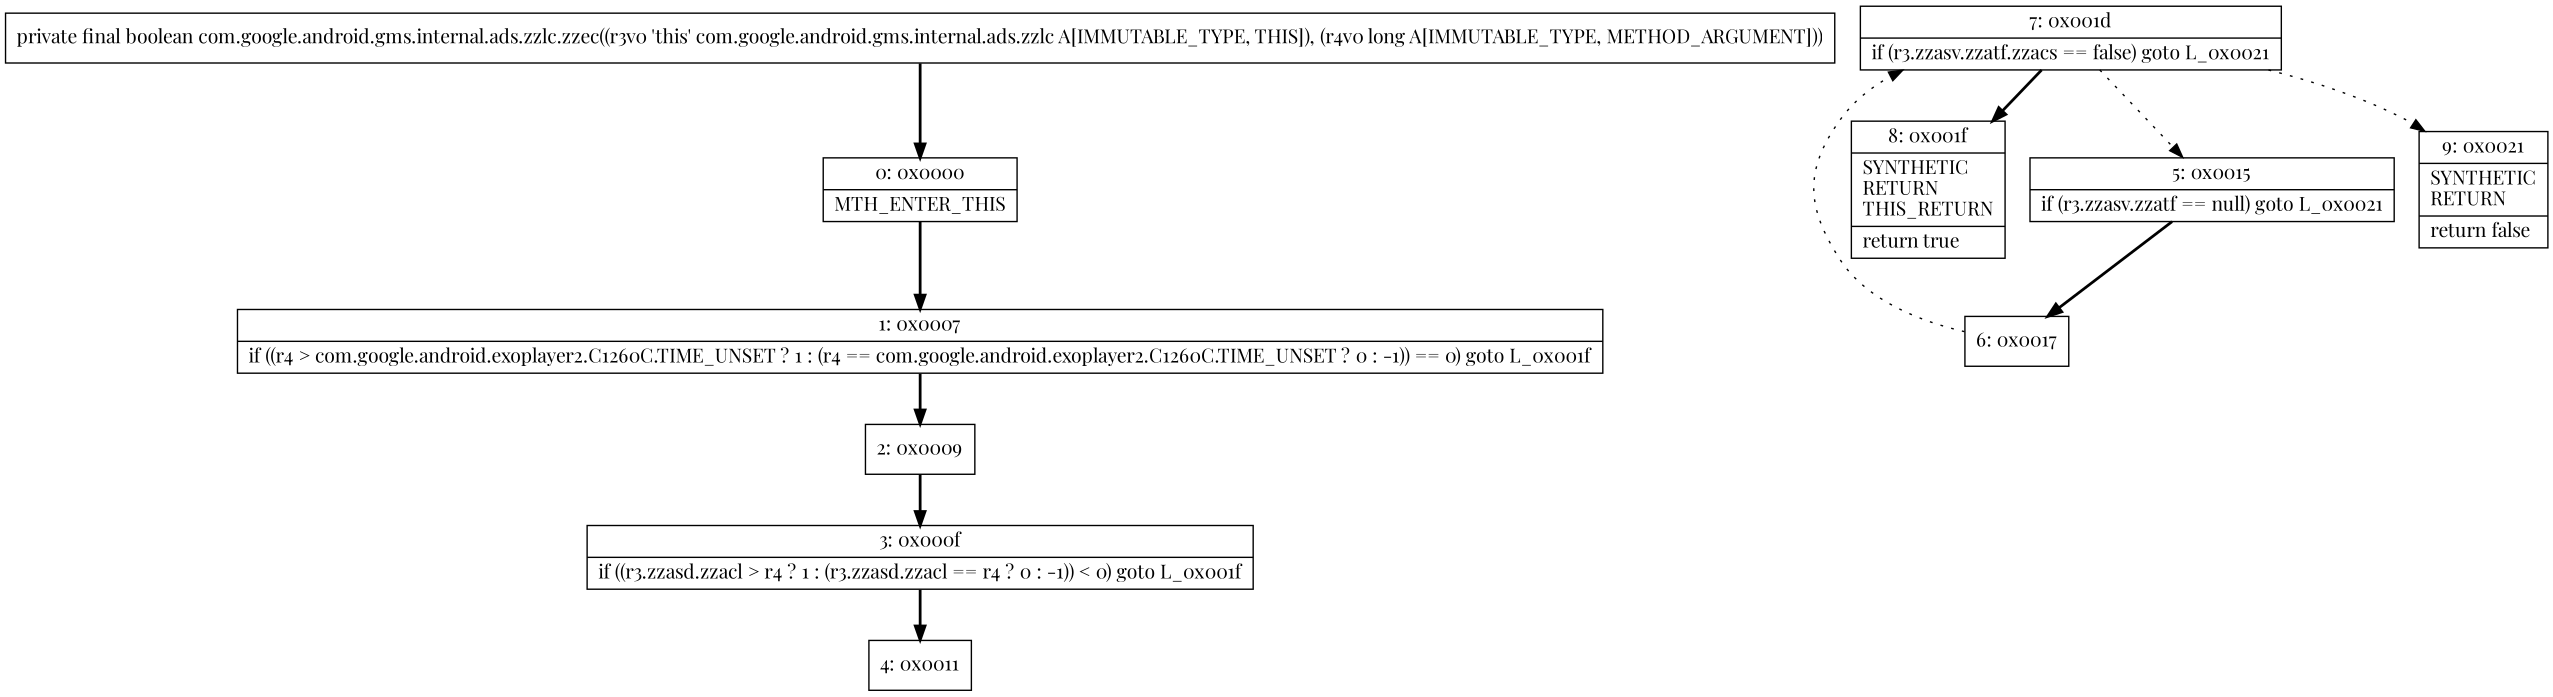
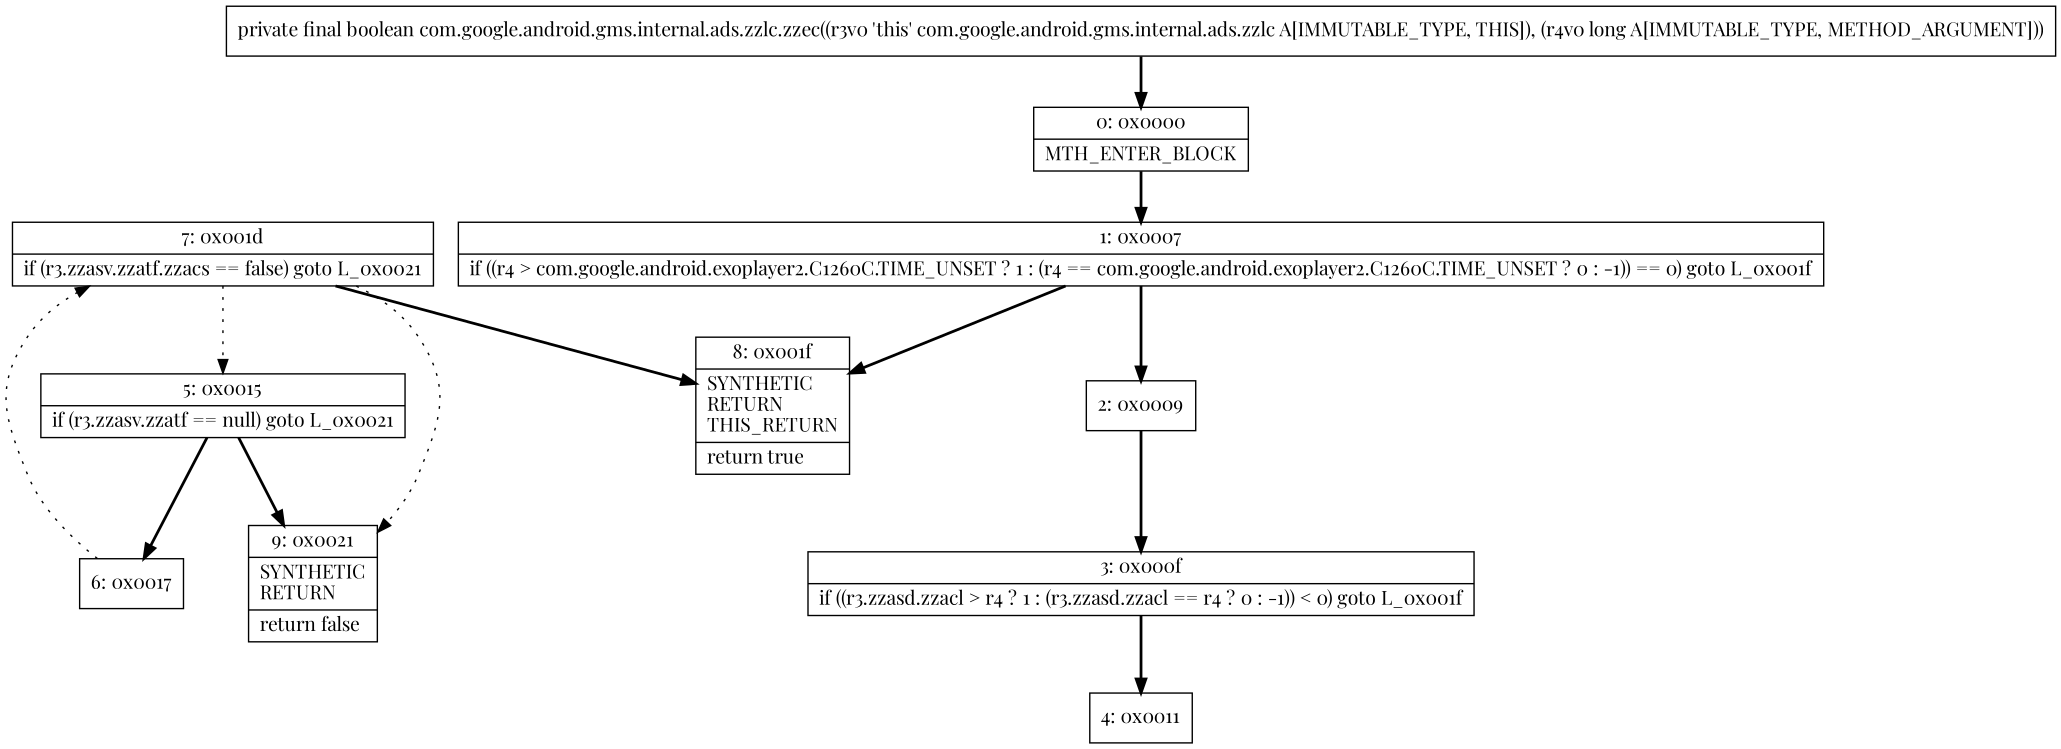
node "0: 0x0000": text "MTH_ENTER_THIS" -> "MTH_ENTER_BLOCK"
edge "1: 0x0007" -> "8: 0x001f": added
edge "5: 0x0015" -> "9: 0x0021": added
